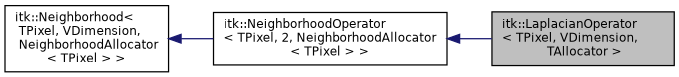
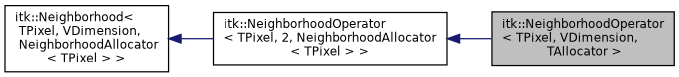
node "itk::LaplacianOperator < TPixel, VDimension, TAllocator >": label "itk::LaplacianOperator < TPixel, VDimension, TAllocator >" -> "itk::NeighborhoodOperator < TPixel, VDimension, TAllocator >"
